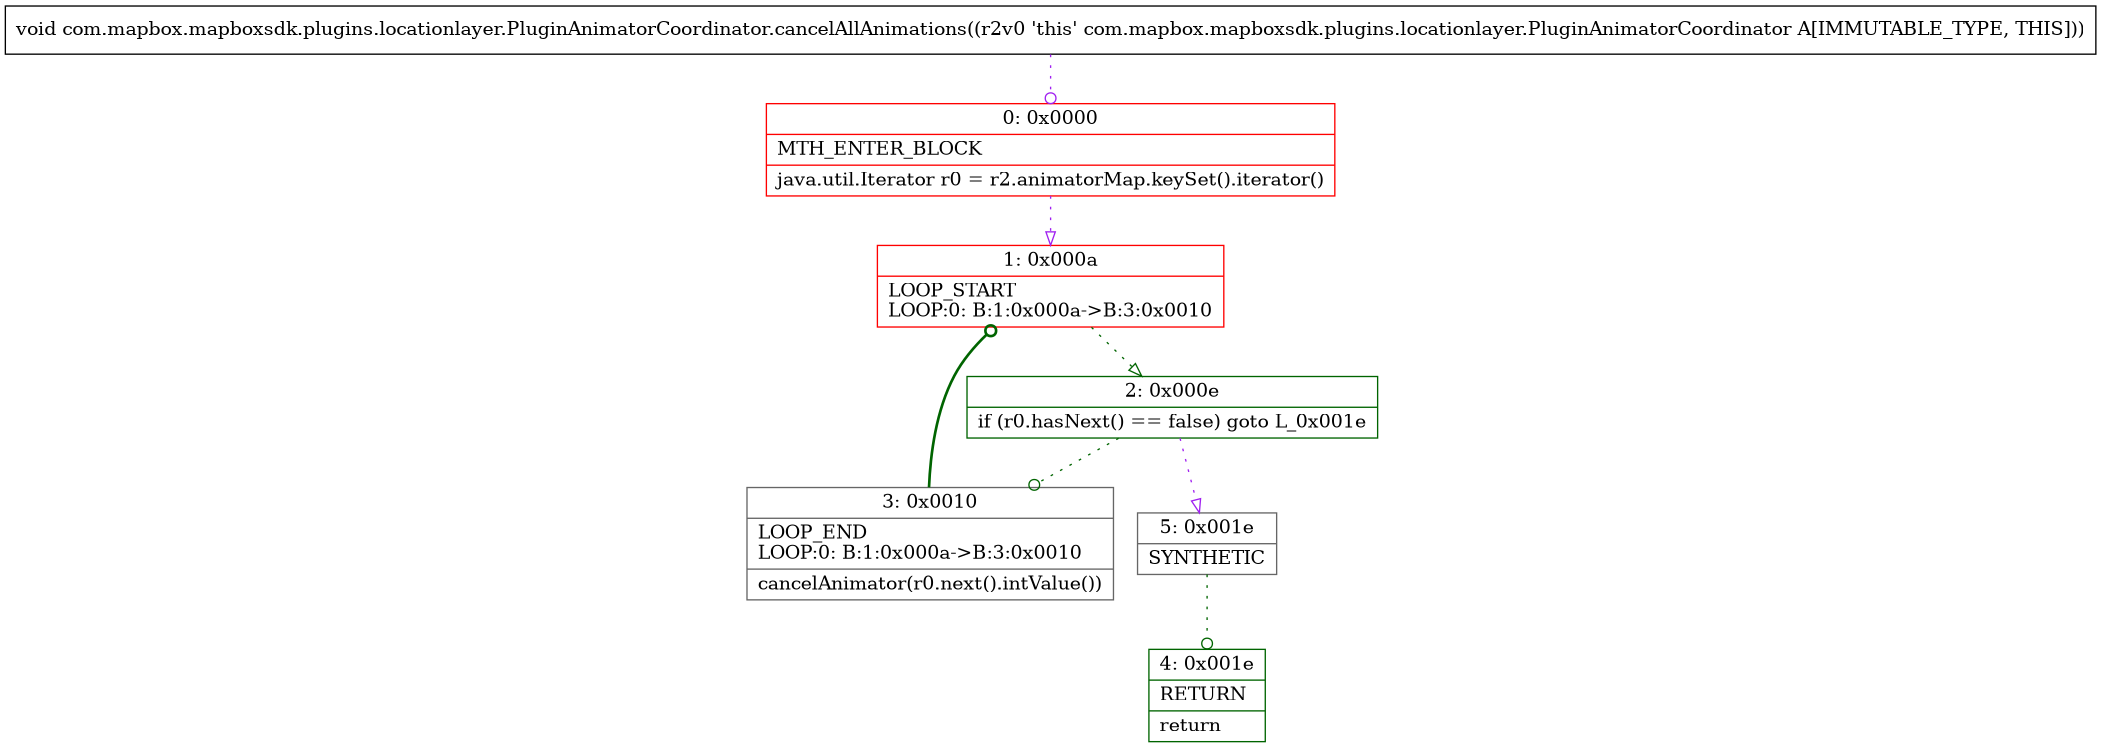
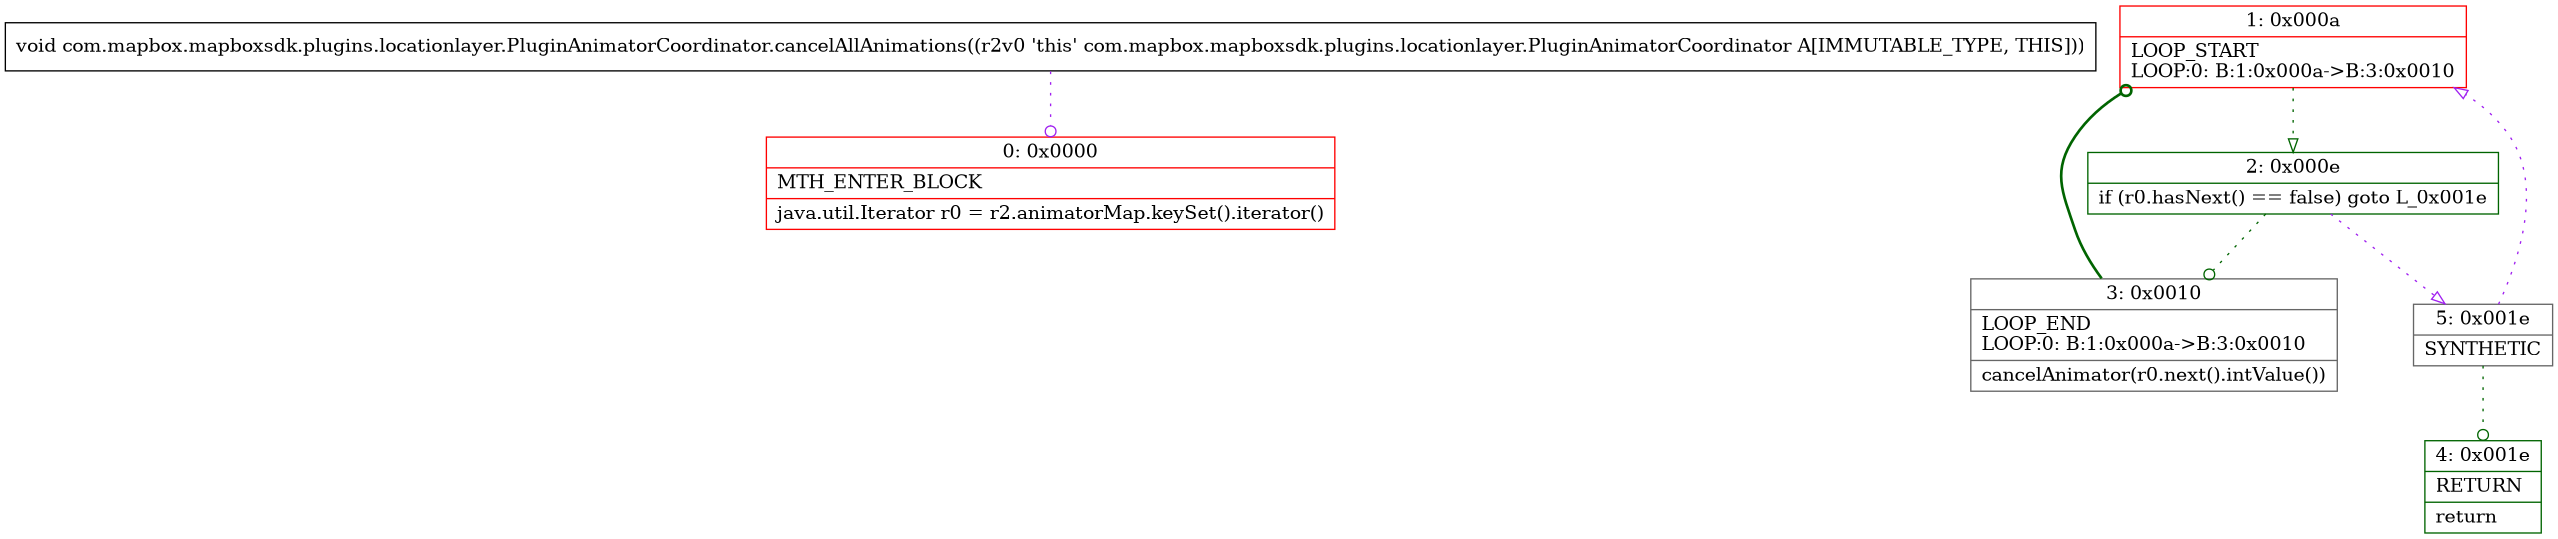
edge "0: 0x0000" -> "1: 0x000a": now "5: 0x001e" -> "1: 0x000a"
